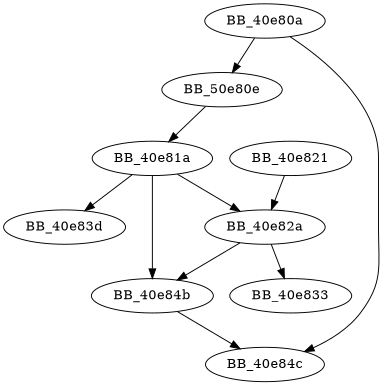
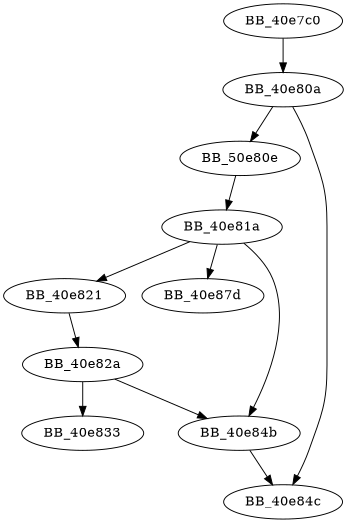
node "BB_40e7c0": added
edge "BB_40e81a" -> "BB_40e82a": now "BB_40e81a" -> "BB_40e821"
node "BB_40e83d": label "BB_40e83d" -> "BB_40e87d"
